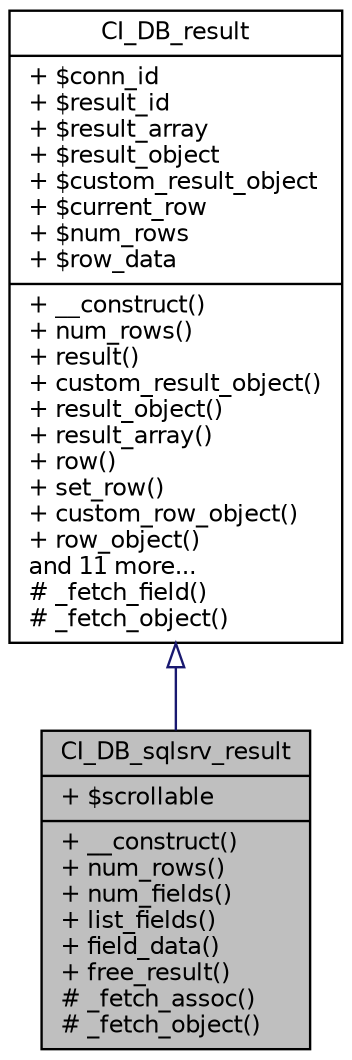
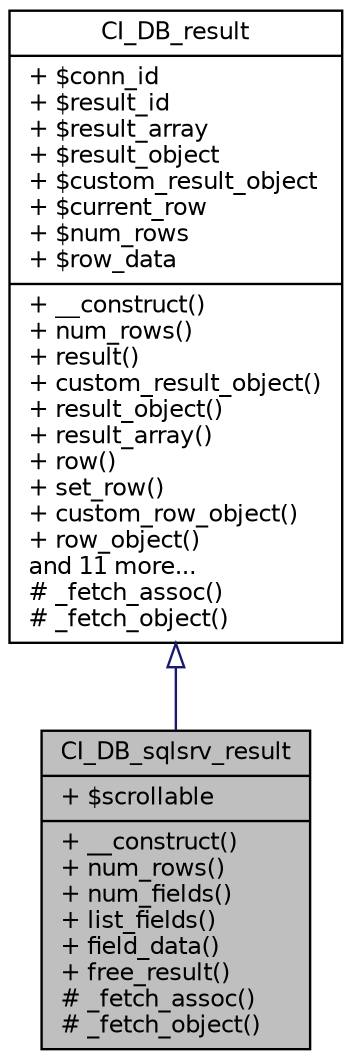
node "CI_DB_result": text "# _fetch_field()" -> "# _fetch_assoc()"
